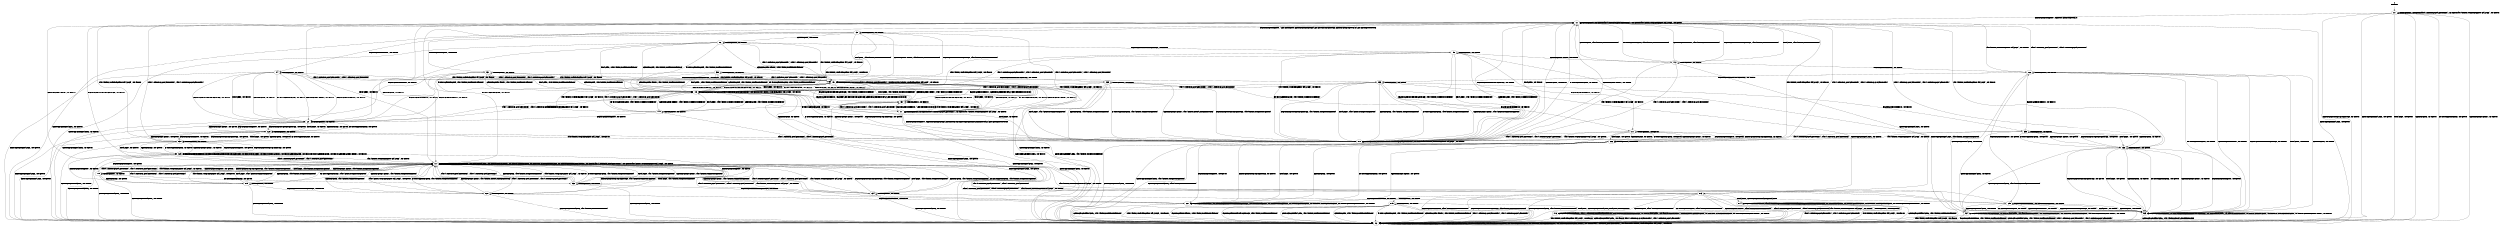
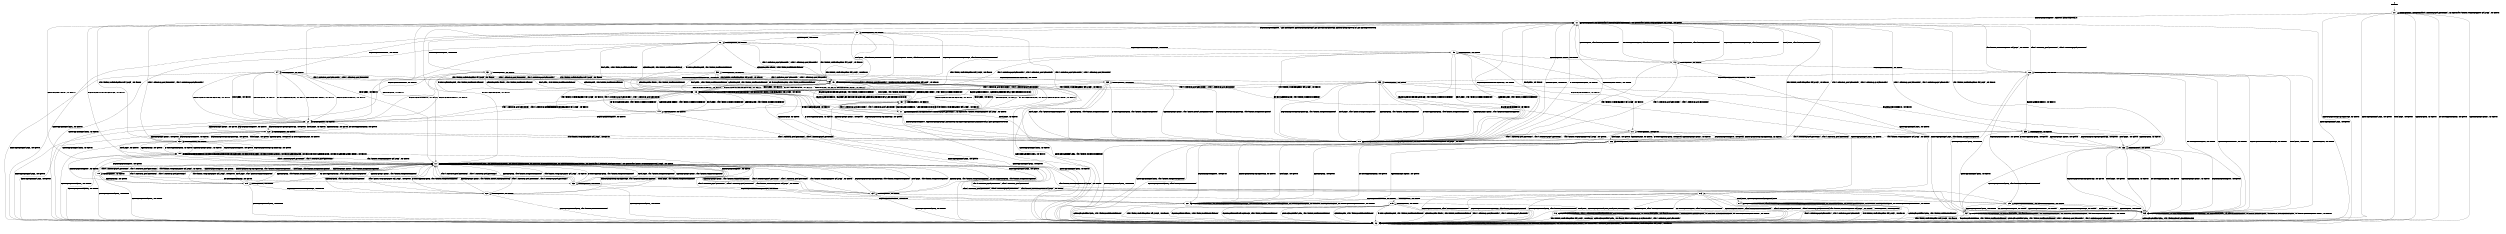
node "s25": label "s25" -> "s55"
